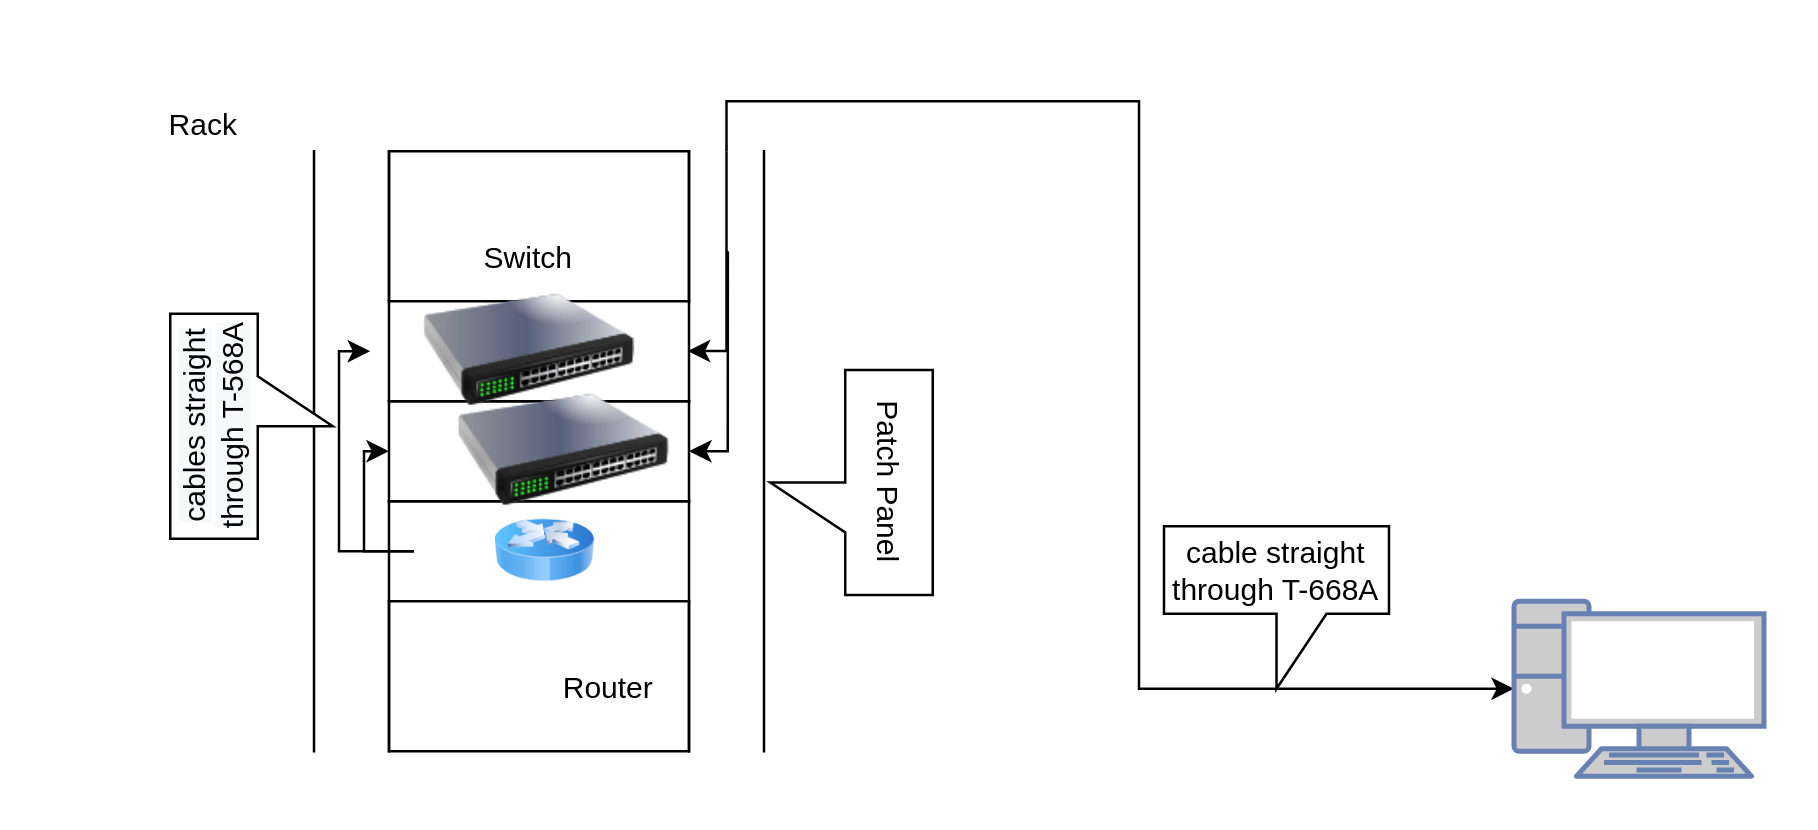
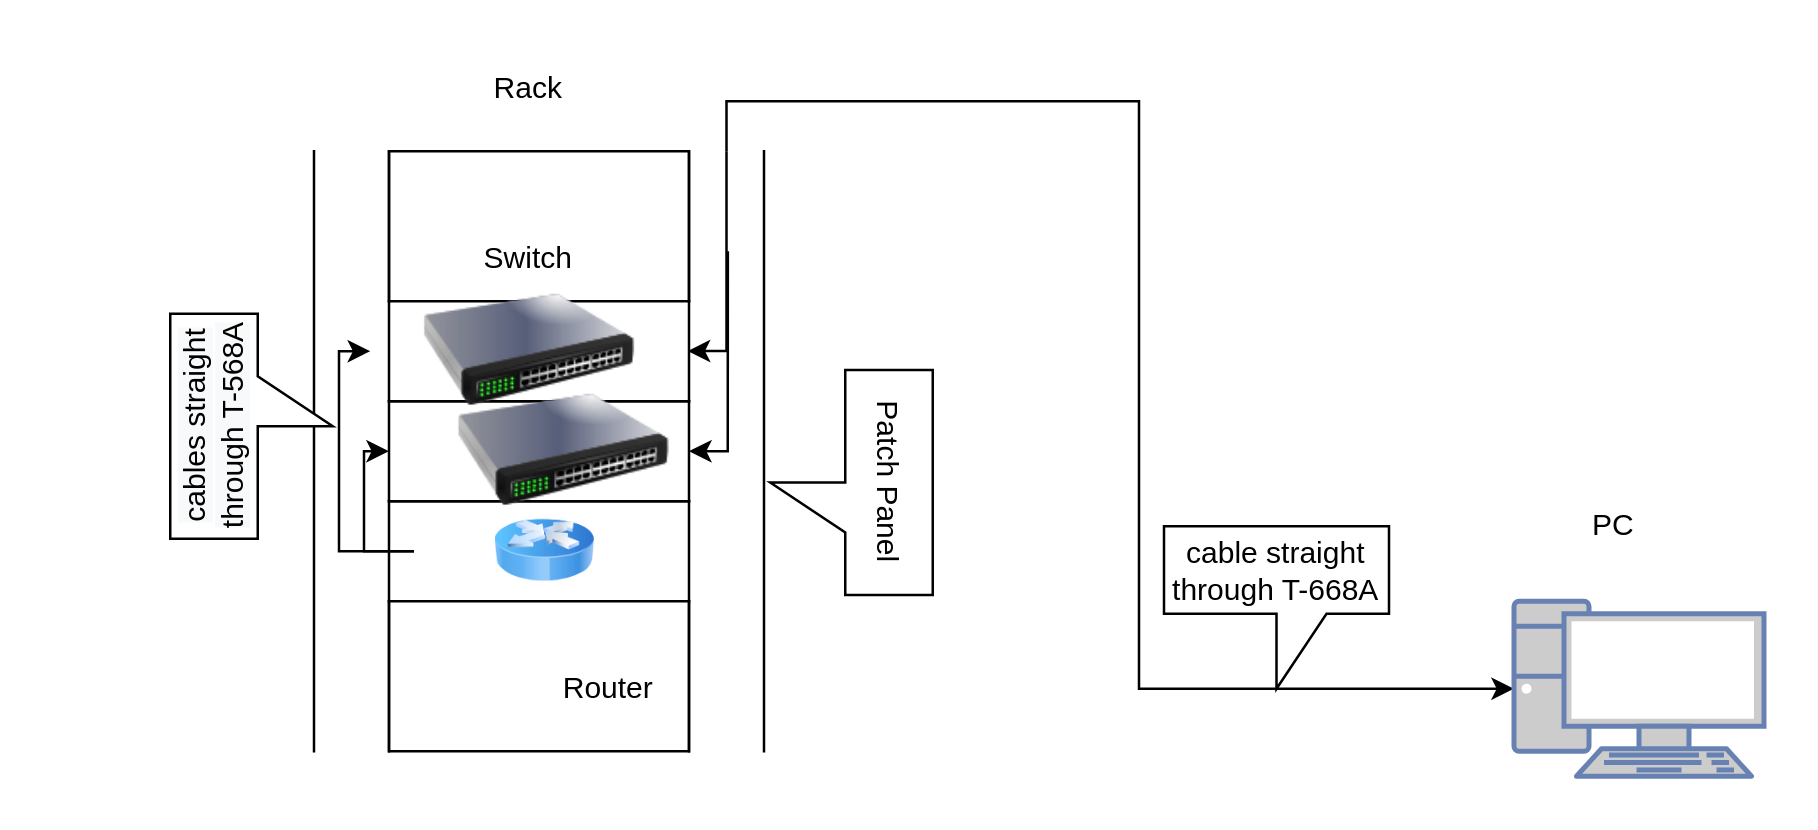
node "Rack": moved (204, 126) -> (529, 89)
node "PC": added
